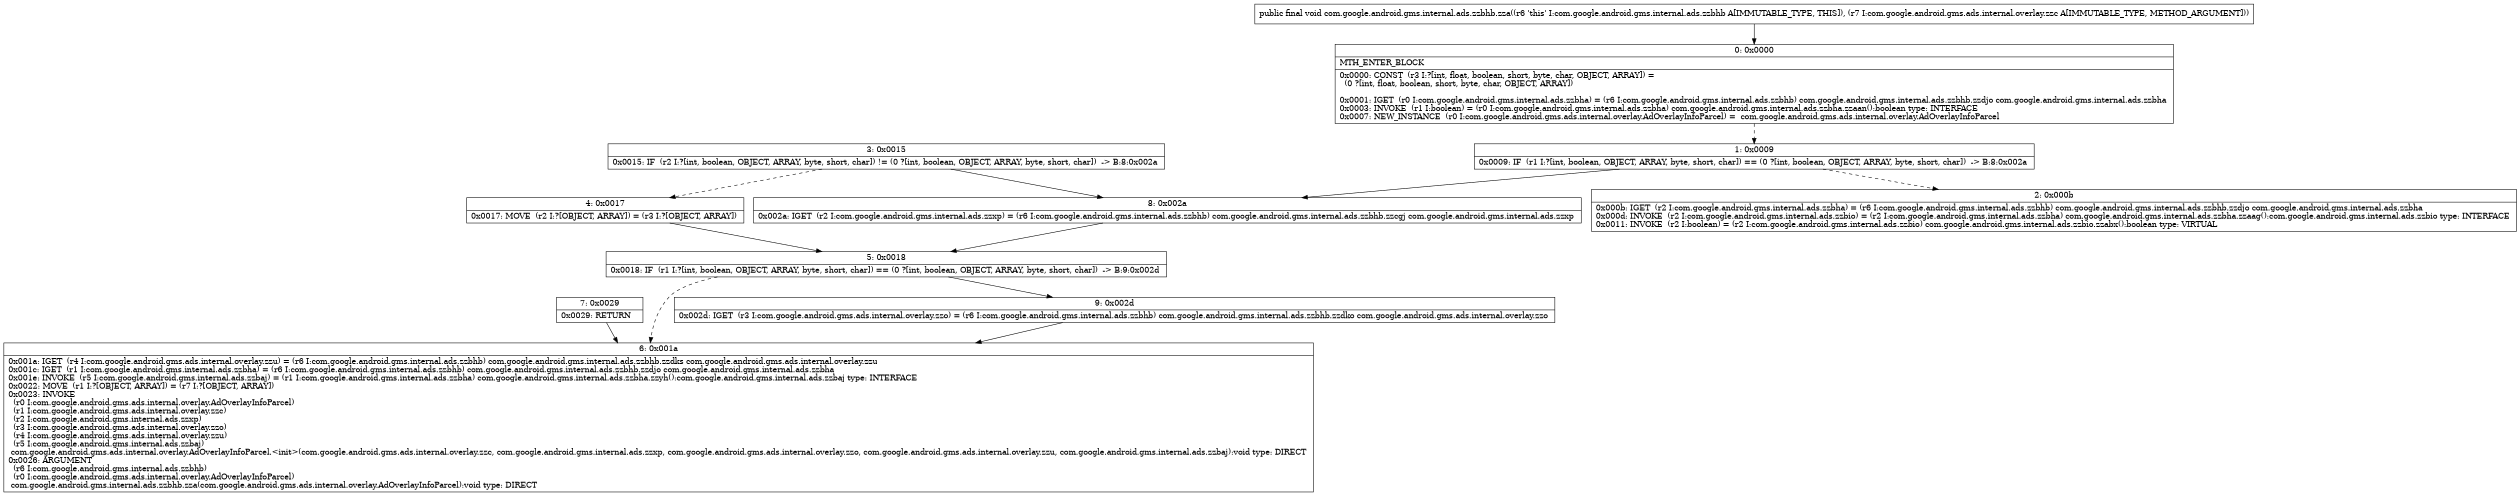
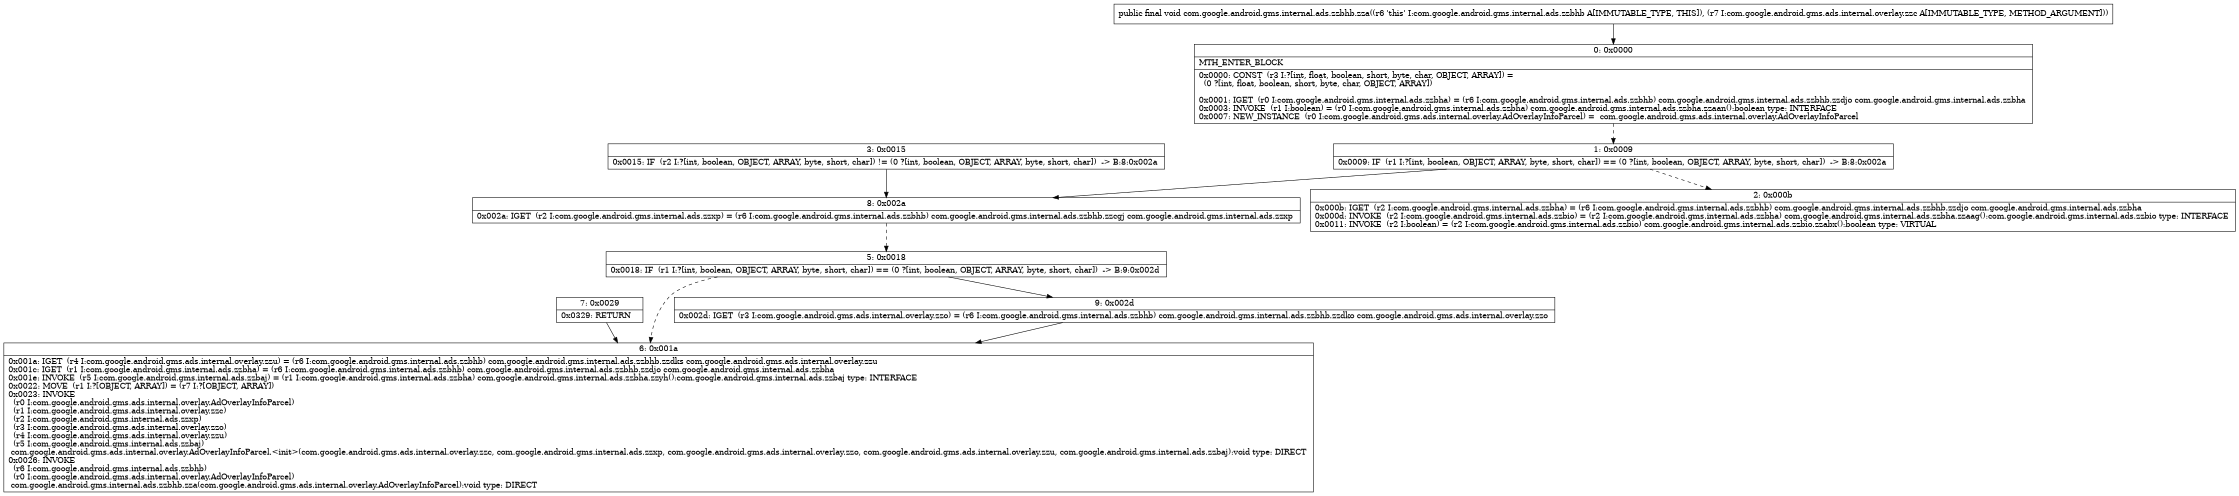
node "4: 0x0017": removed
edge "8: 0x002a" -> "5: 0x0018": style solid -> dashed
node "7: 0x0029": text "0x0029: RETURN" -> "0x0329: RETURN"
node "6: 0x001a": text "0x0026: ARGUMENT" -> "0x0026: INVOKE"
